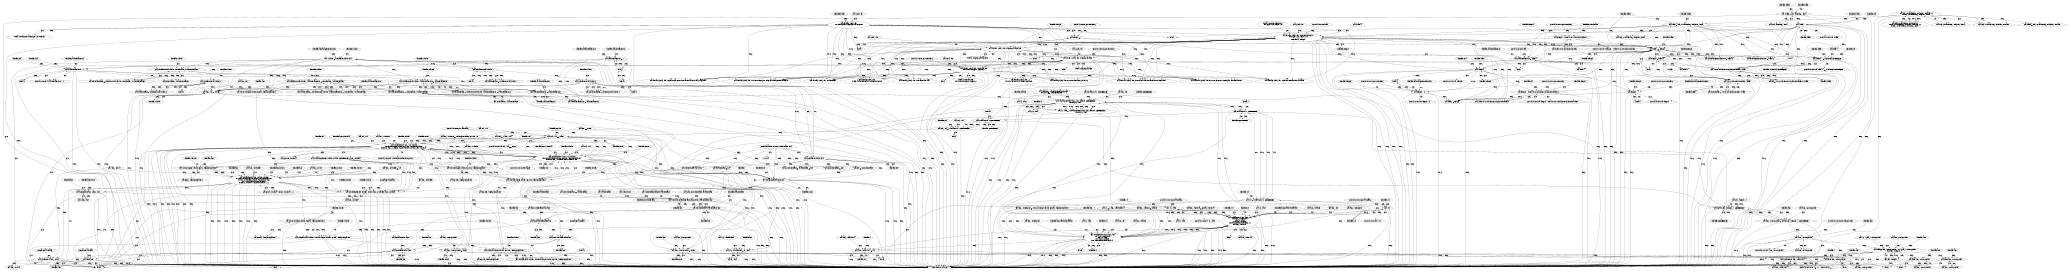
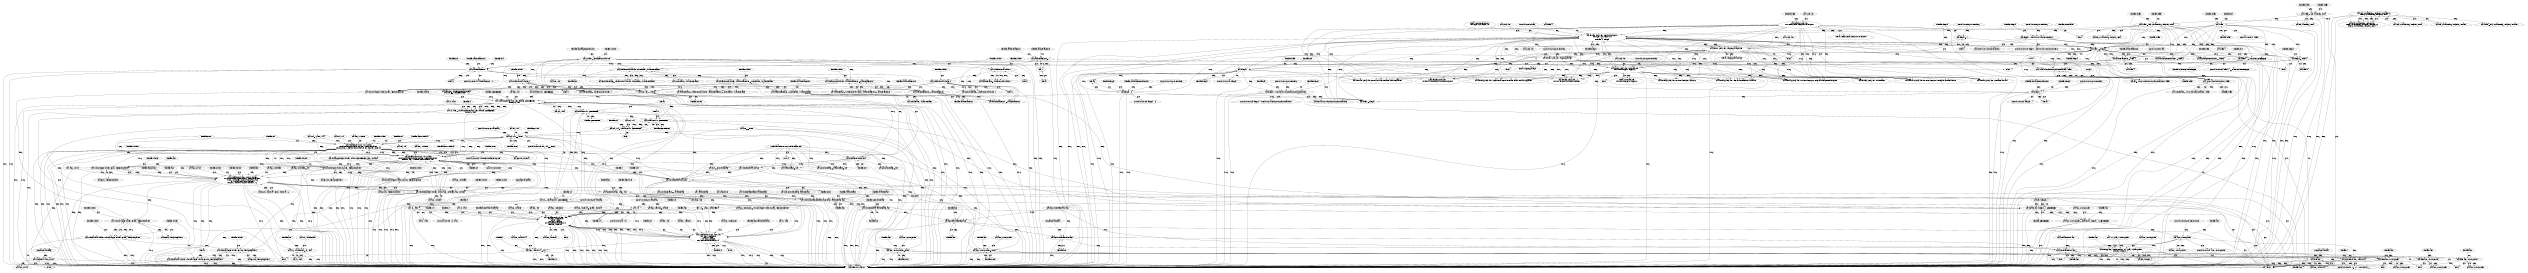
edge "(Call,!elength)" -> "(Call,buffer += elength)": removed, label "DDG:"
node "(Block,-1)": label "(Block,-1)" -> "(Call,-1)"
node "(Call,acm->writesize = usb_endpoint_maxp(epwrite) * 20)": removed
node "(ControlStructure,sndbulkpipe)": label "(ControlStructure,sndbulkpipe)" -> "(ControlStructure,else)"
edge "(JumpTarget,alloc_fail:)" -> "(Call,kfree(acm))": label "DDG: " -> "CFG: "
